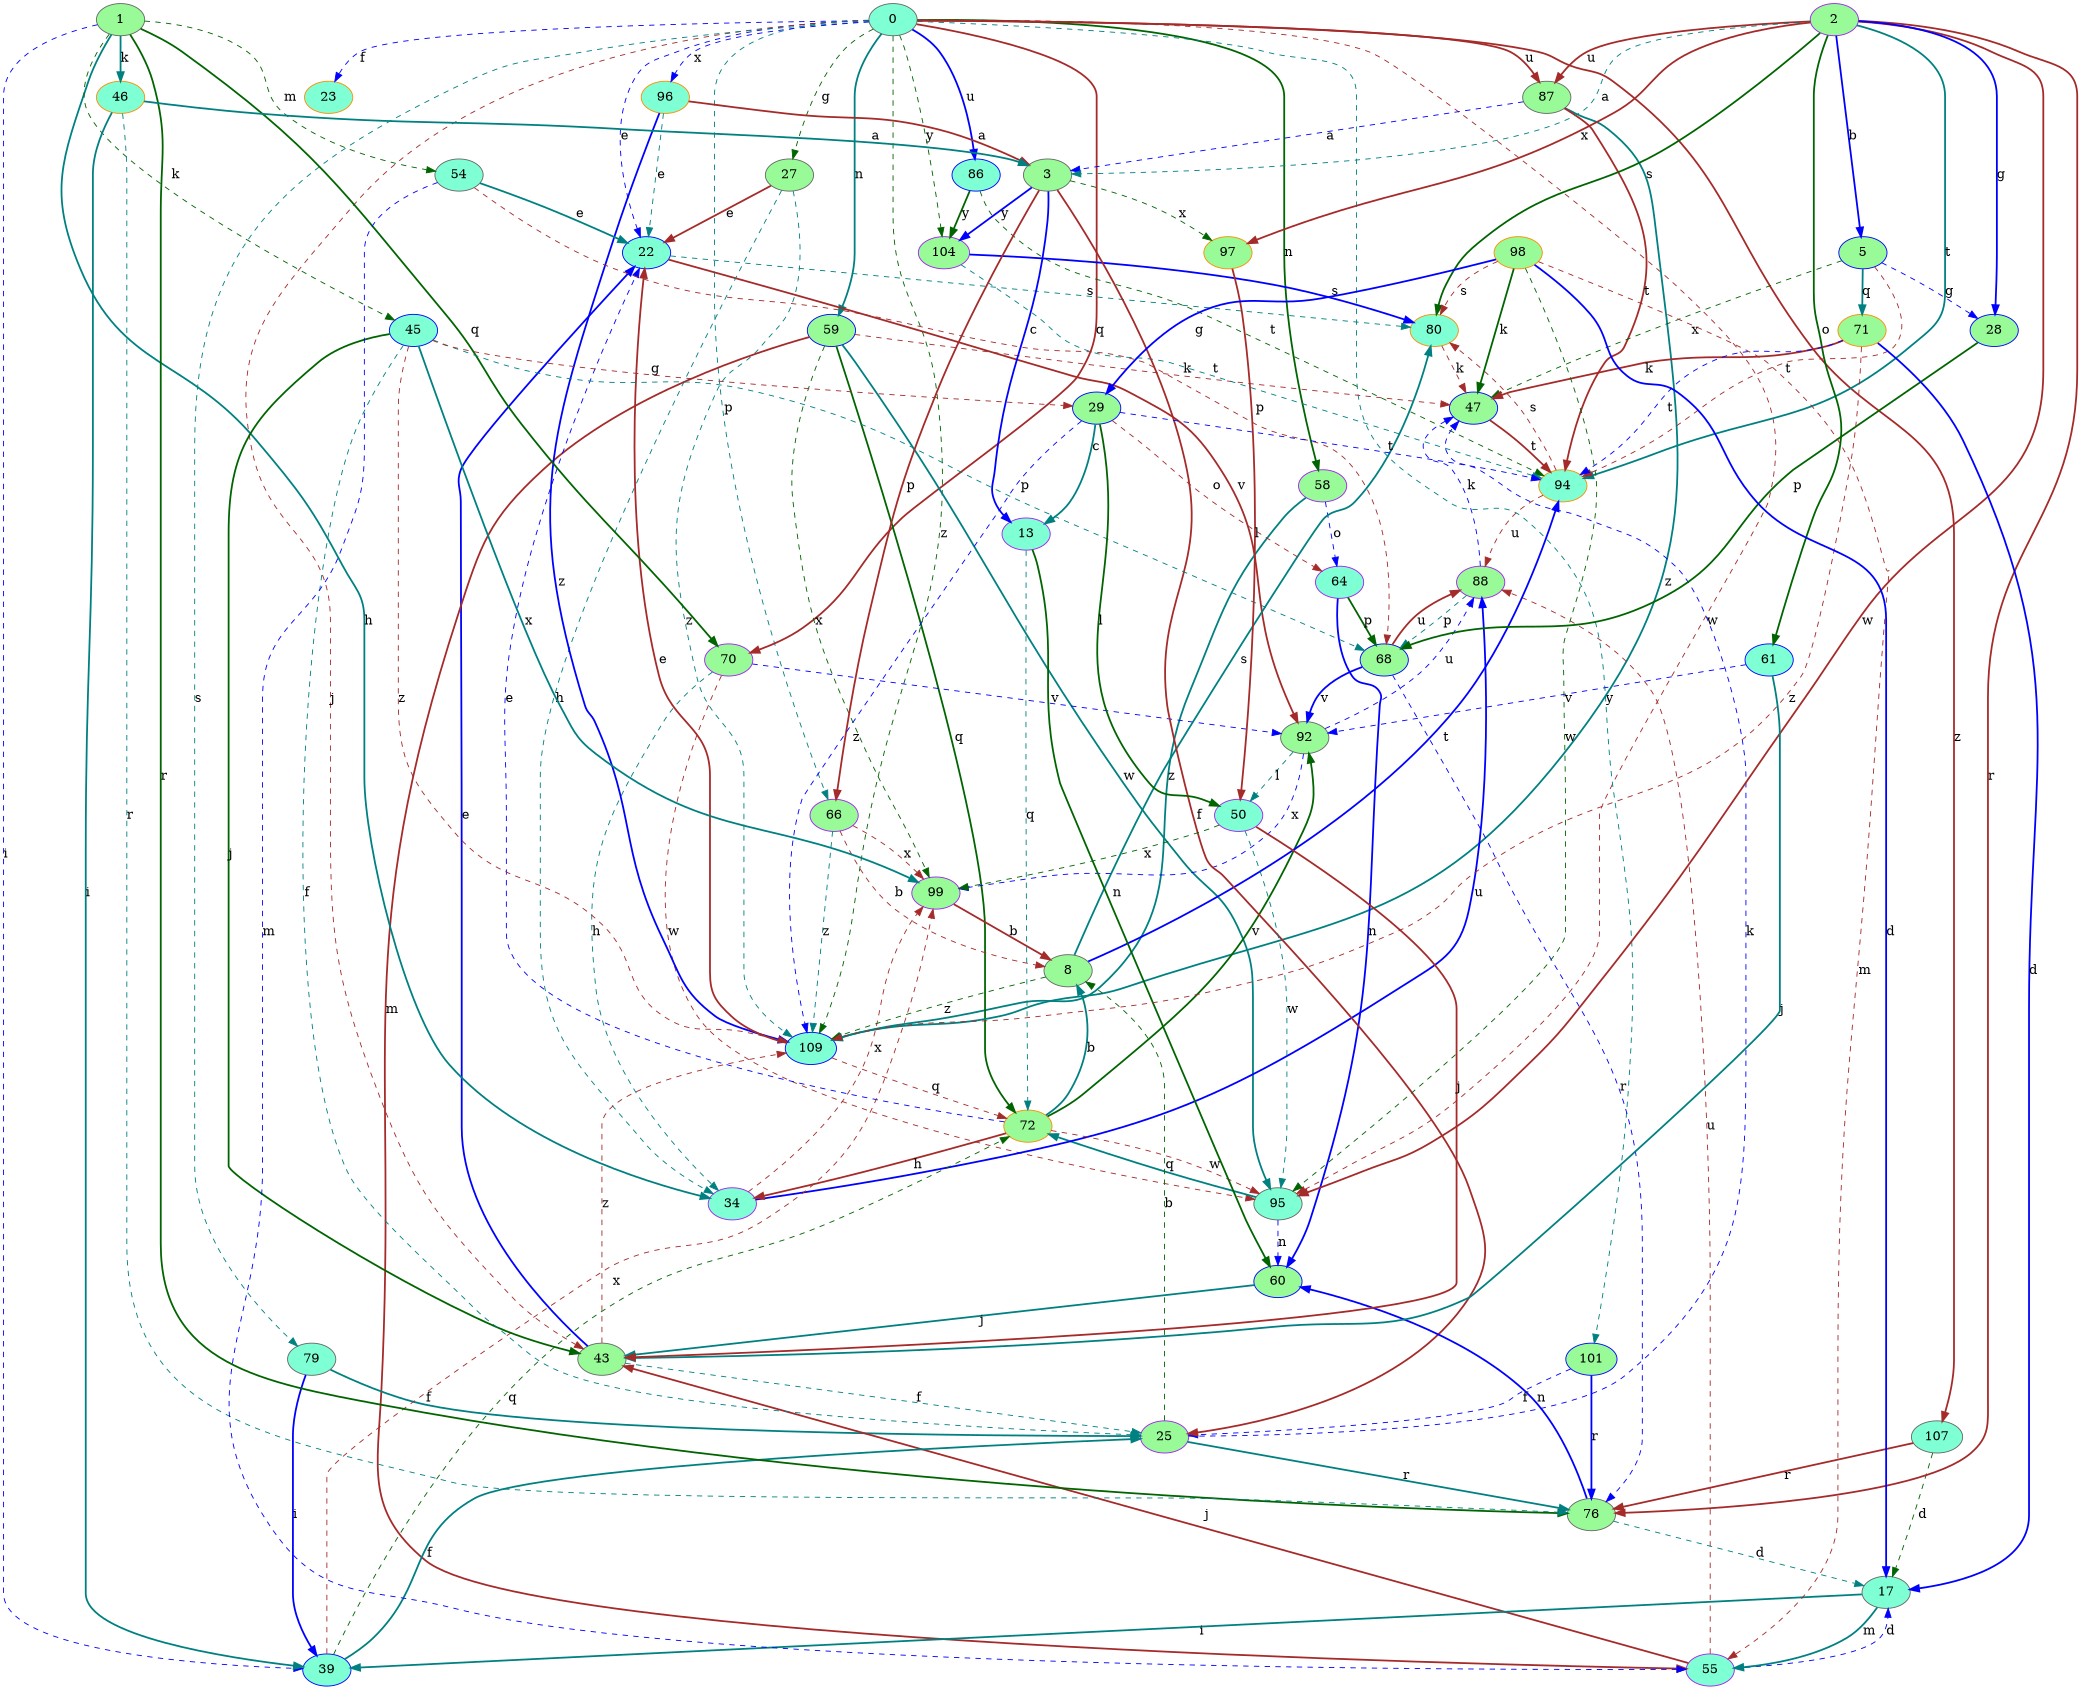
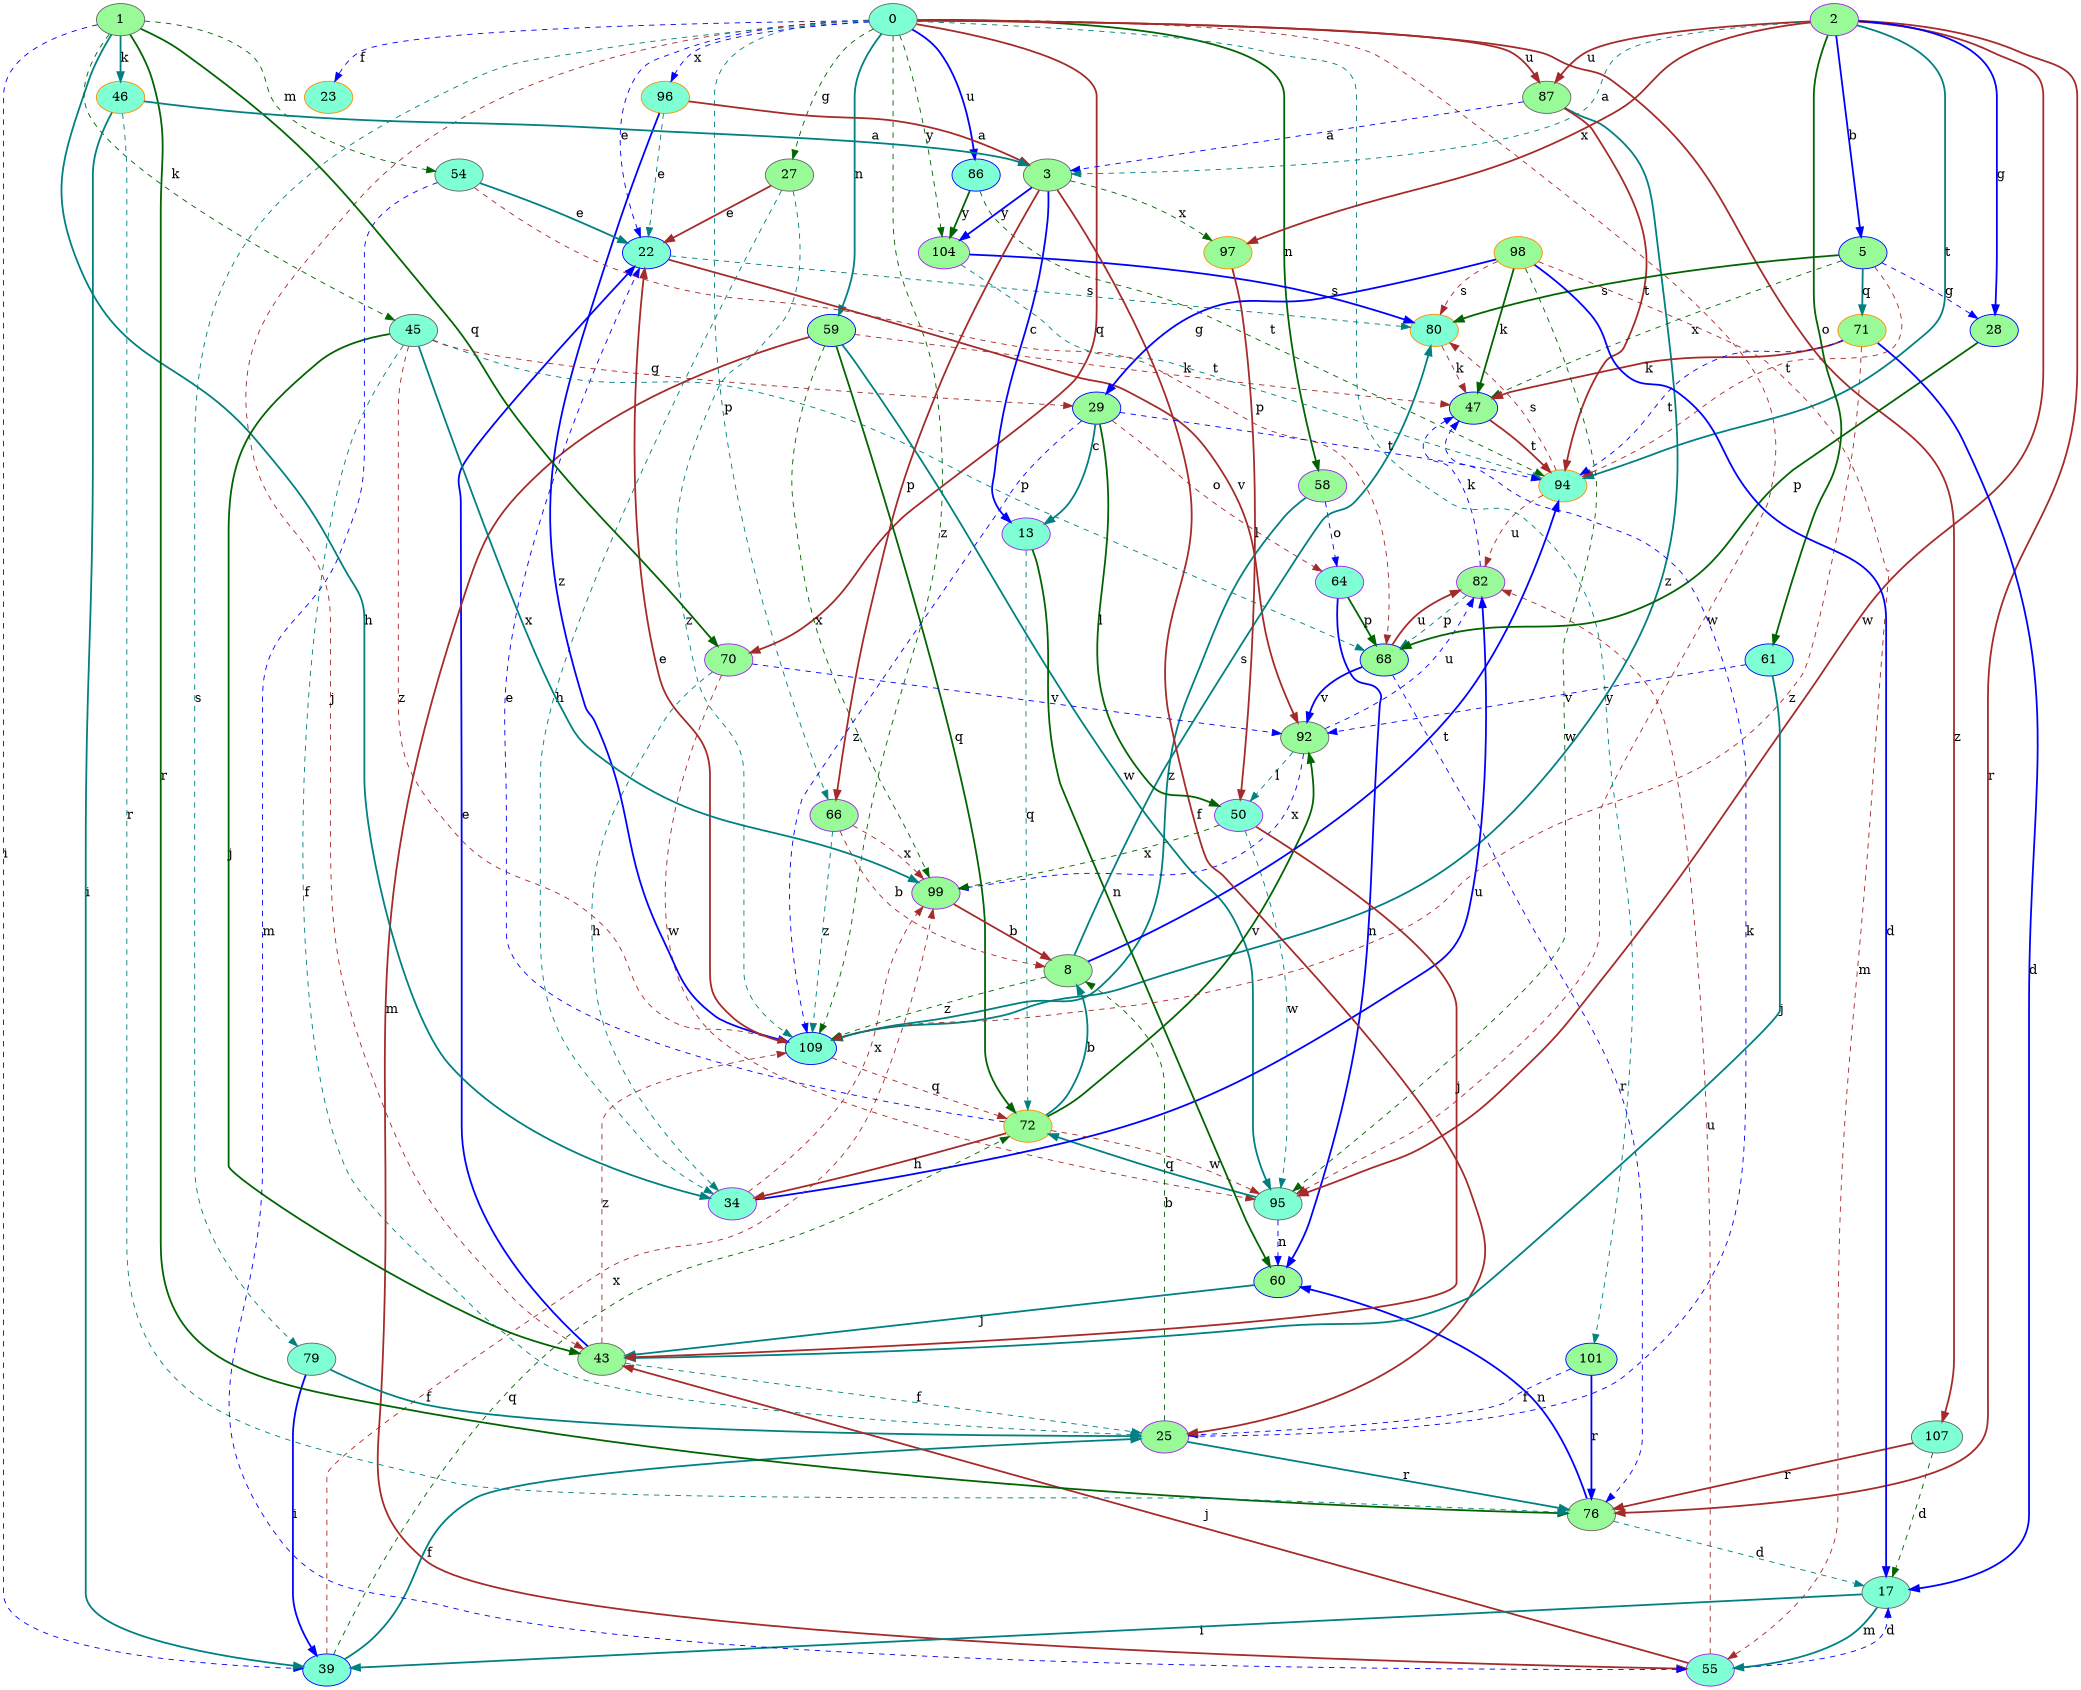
edge "2" -> "80": now "5" -> "80"
node "45": color blue -> gray40
node "88": label "88" -> "82"
